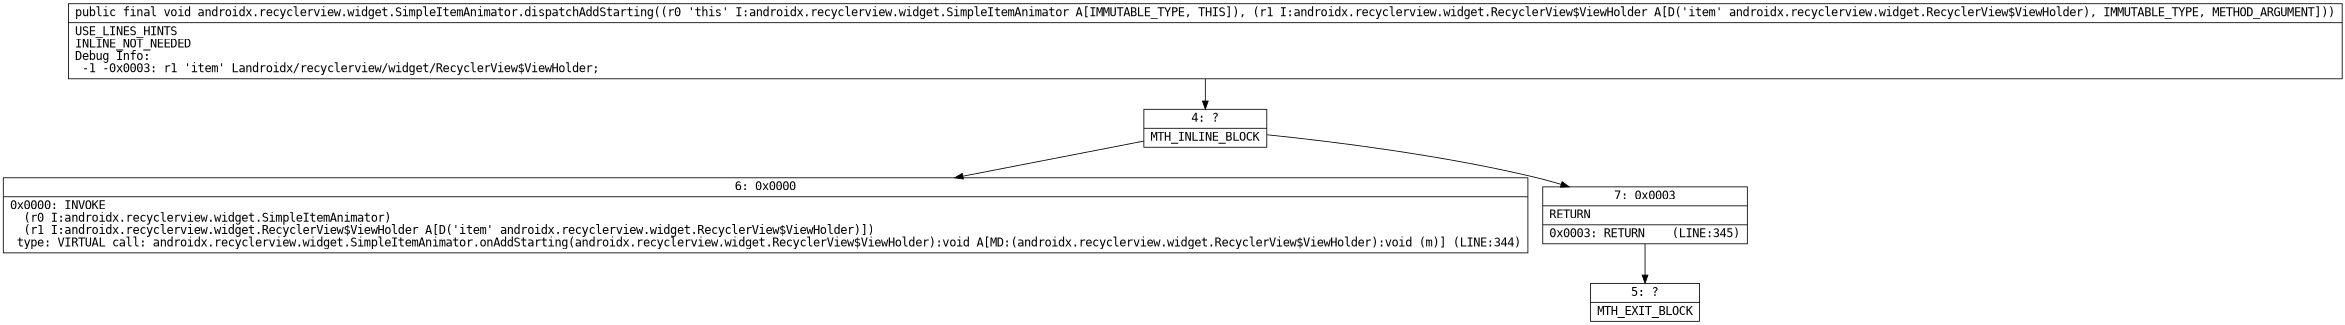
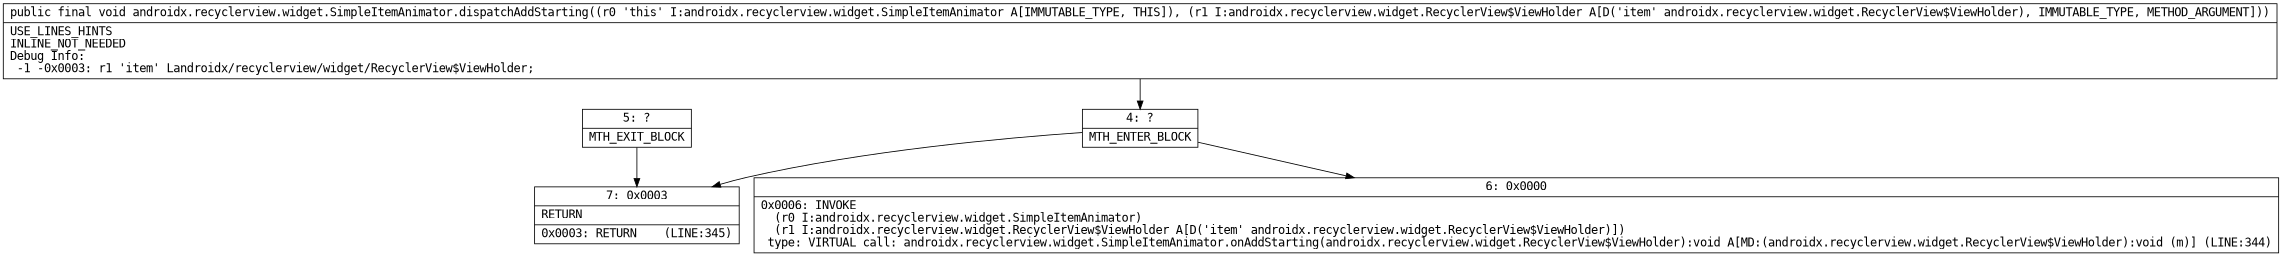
node "4: ?": text "MTH_INLINE_BLOCK" -> "MTH_ENTER_BLOCK"
node "6: 0x0000": text "0x0000: INVOKE" -> "0x0006: INVOKE"
edge "7: 0x0003" -> "5: ?": reversed
